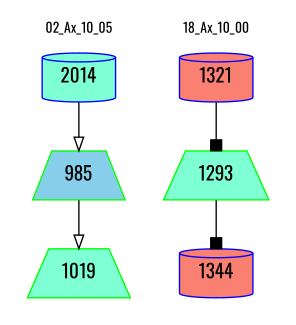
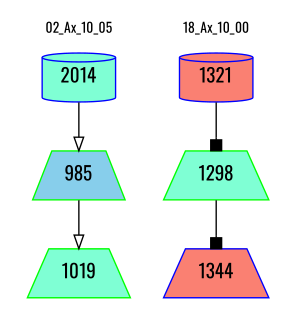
node "1293": label "1293" -> "1298"
node "1344": shape cylinder -> trapezium
